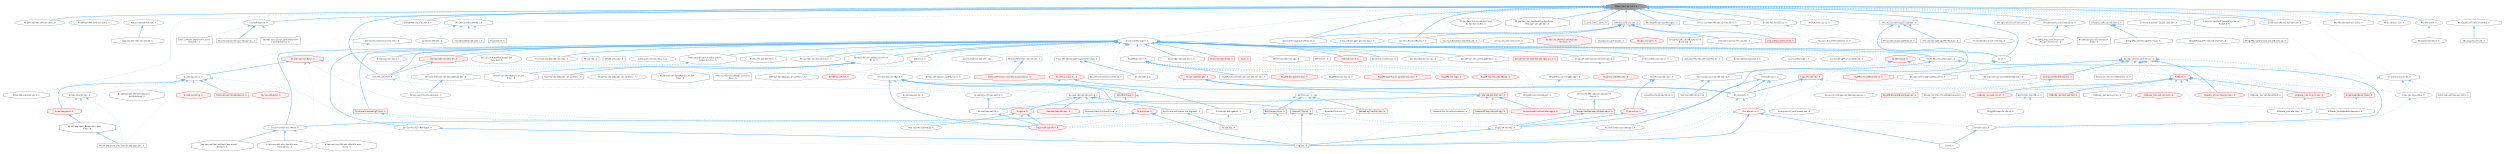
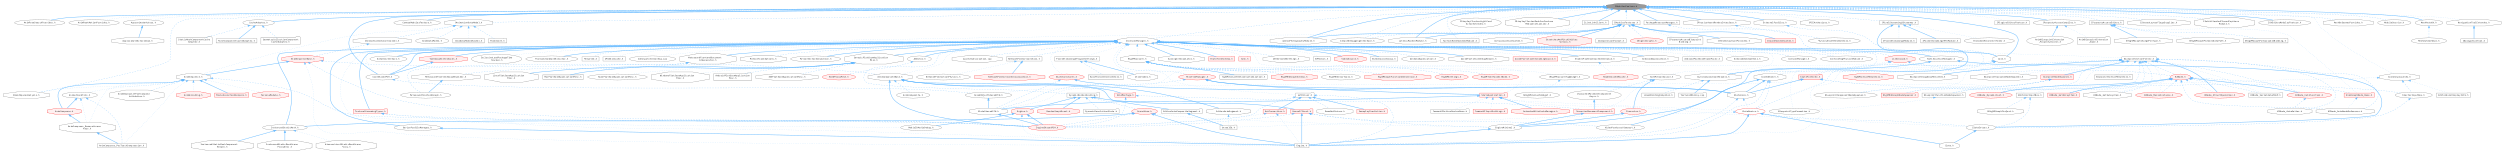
edge "StretcherAndPitchShifter Factory.h" -> "IModularFeatures.h": style dashed -> bold
edge "SRigVMVariantWidget.h" -> "RigVMVariant.h": removed
edge "AnimCompress.h" -> "AnimationUtils.h": style dotted -> bold
